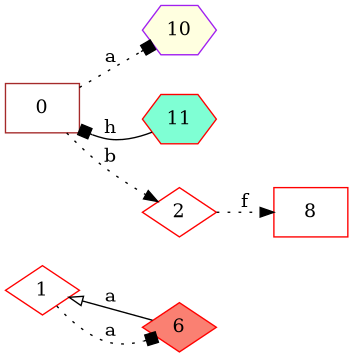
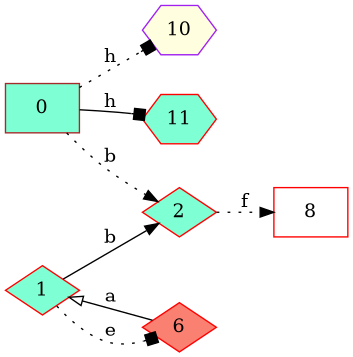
edge "0" -> "10": label "a" -> "h"
node "0": fillcolor white -> aquamarine
edge "11" -> "0": reversed
node "2": fillcolor white -> aquamarine
edge "1" -> "2": added, label "b"
node "1": fillcolor white -> aquamarine
edge "1" -> "6": label "a" -> "e"
